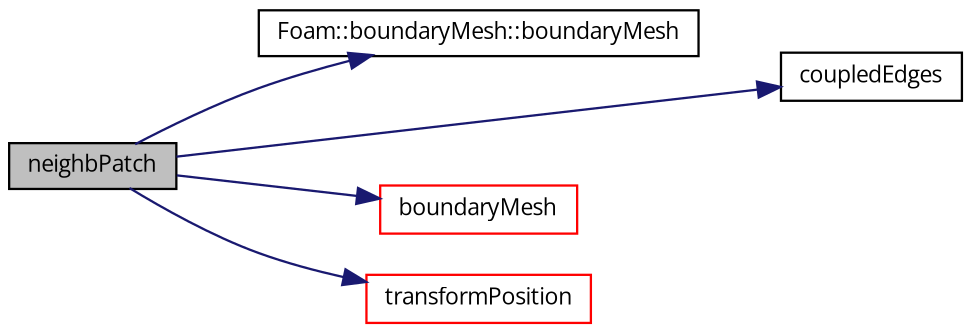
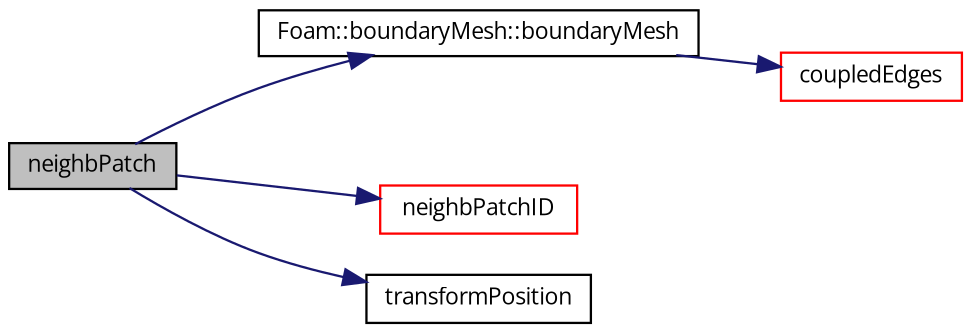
node "coupledEdges": color black -> red
edge "neighbPatch" -> "coupledEdges": now "Foam::boundaryMesh::boundaryMesh" -> "coupledEdges"
node "boundaryMesh": label "boundaryMesh" -> "neighbPatchID"
node "transformPosition": color red -> black
